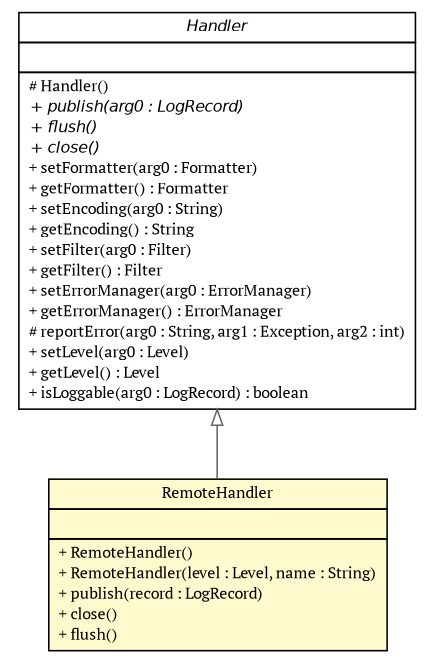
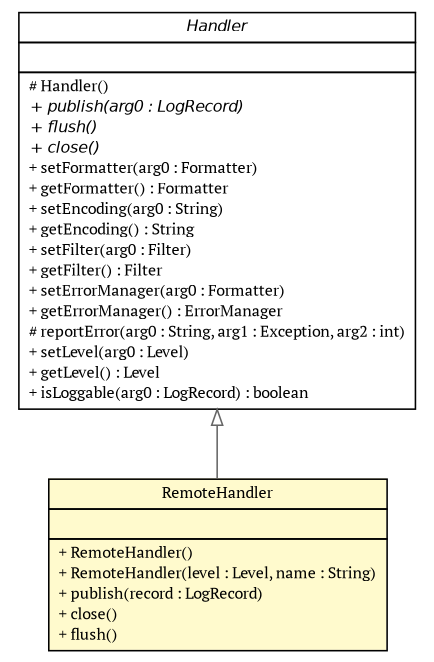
node "Handler": text "+ setErrorManager(arg0 : ErrorManager)" -> "+ setErrorManager(arg0 : Formatter)"
